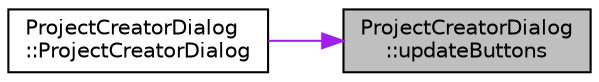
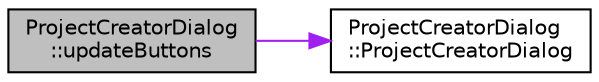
edge "ProjectCreatorDialog ::ProjectCreatorDialog" -> "ProjectCreatorDialog ::updateButtons": reversed
